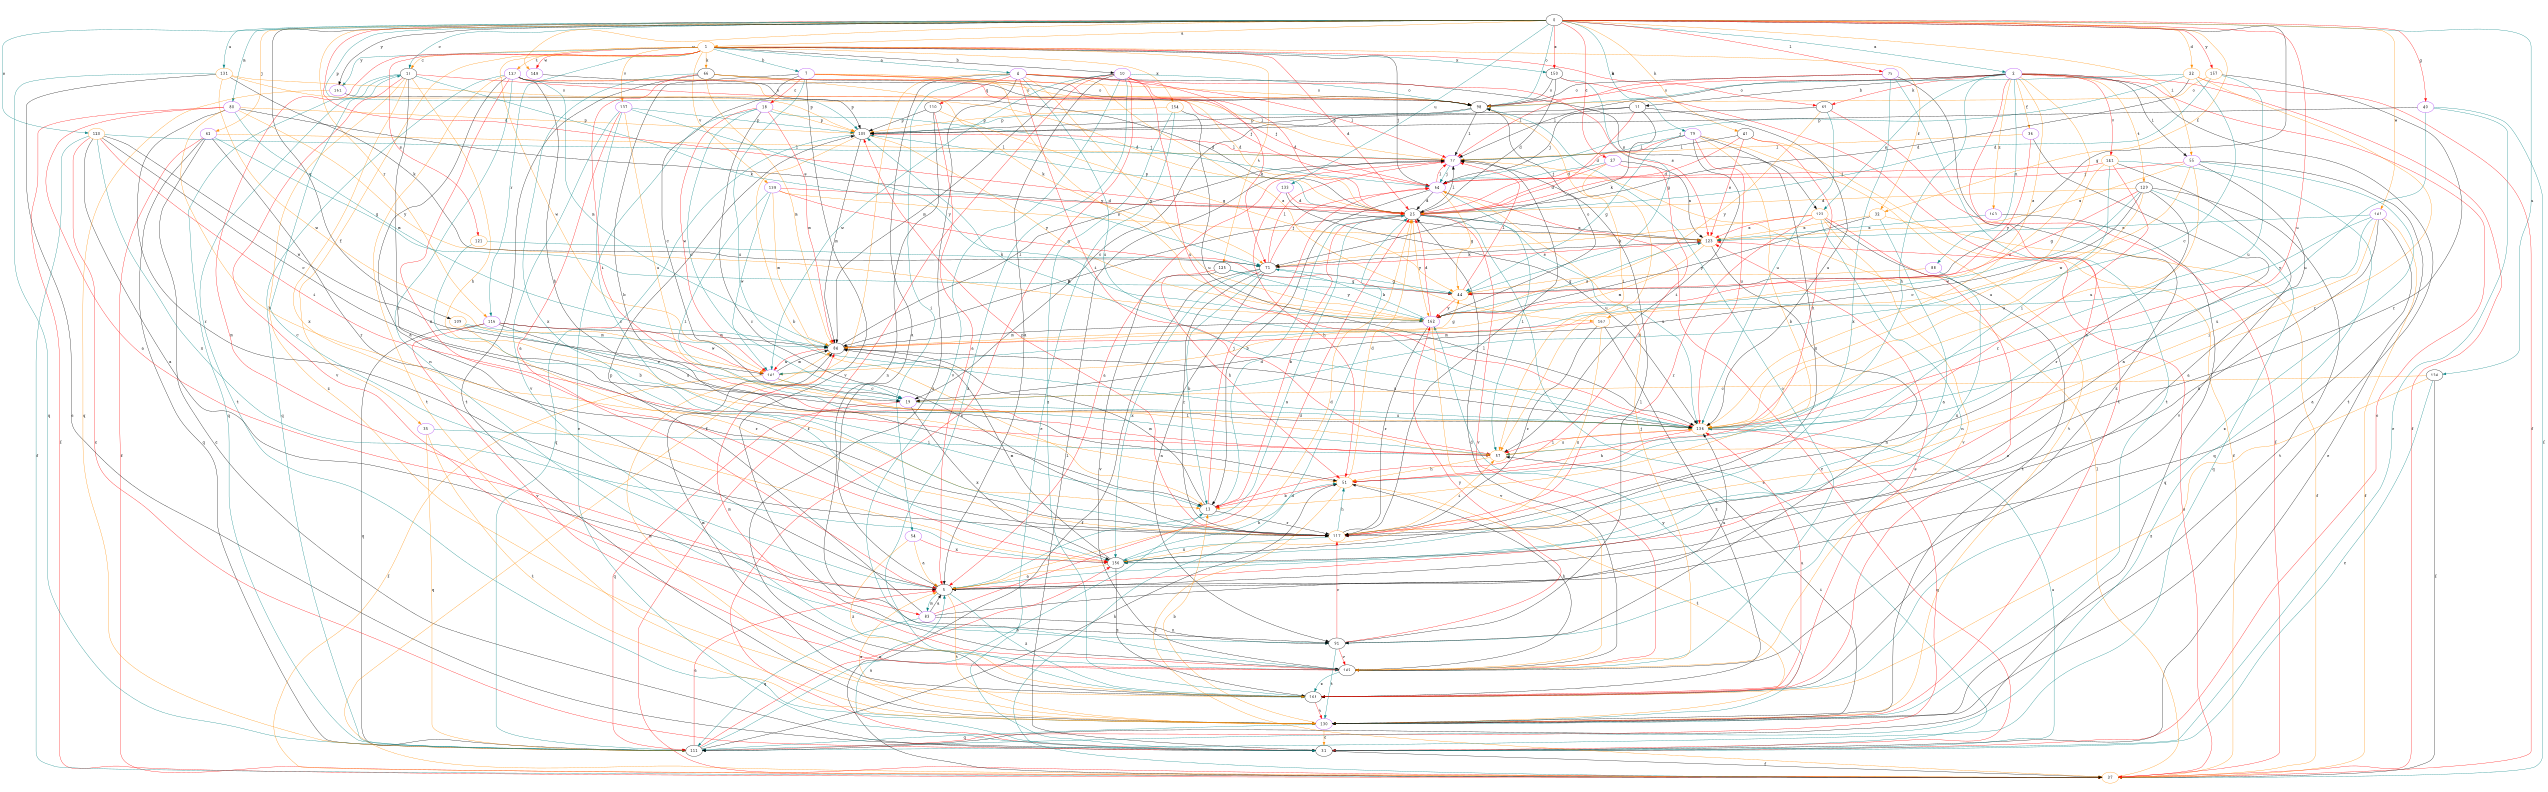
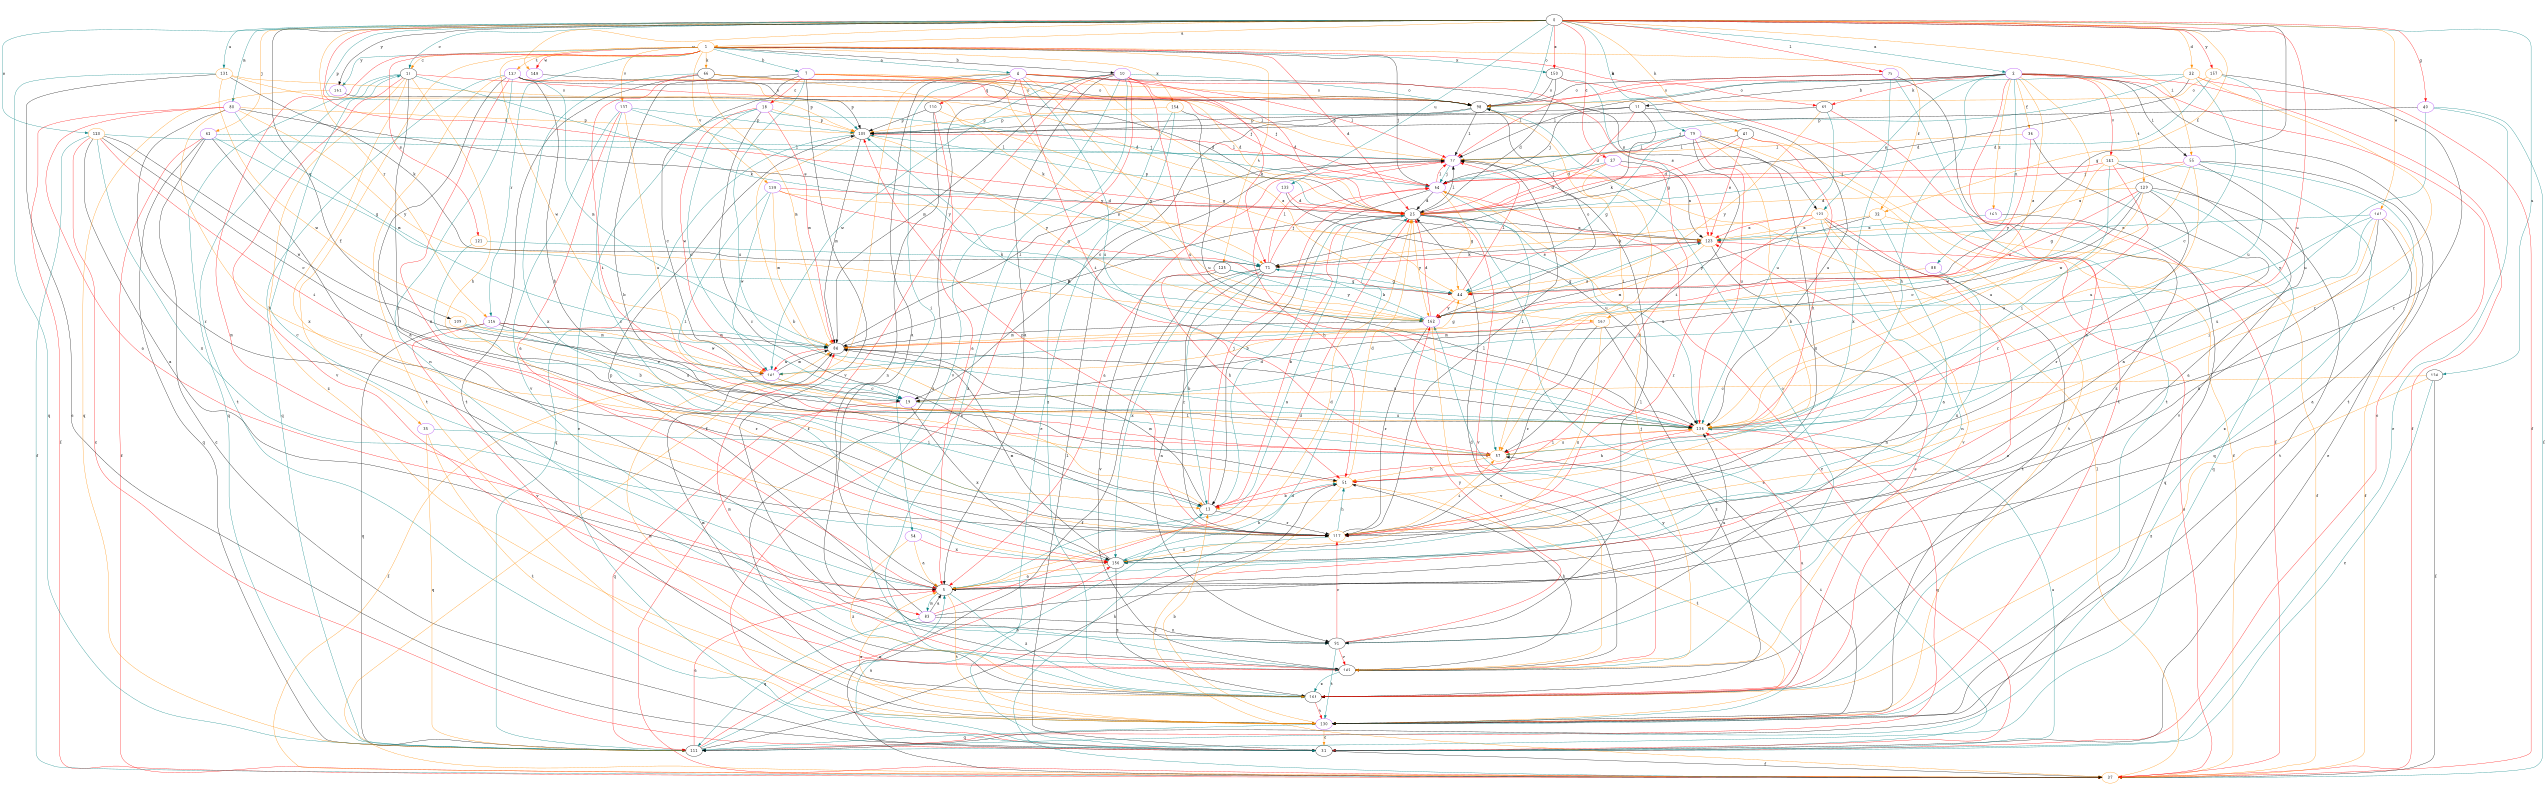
edge "62" -> "77": color darkorange -> teal
